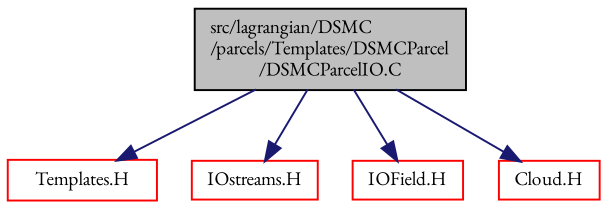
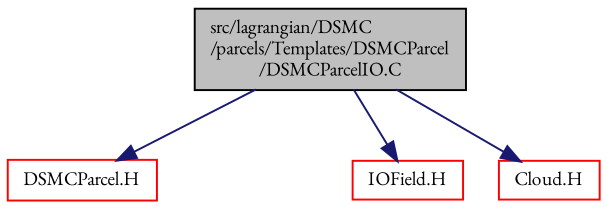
node "Templates.H": label "Templates.H" -> "DSMCParcel.H"
node "IOstreams.H": removed
